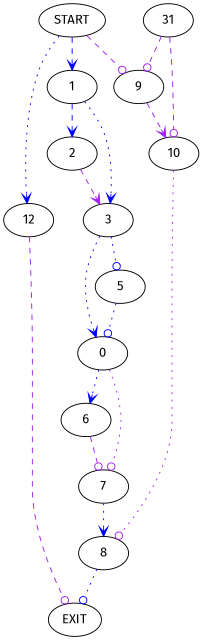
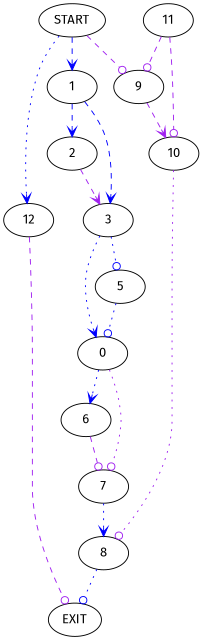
node "31": label "31" -> "11"
edge "1" -> "3": style dotted -> dashed
